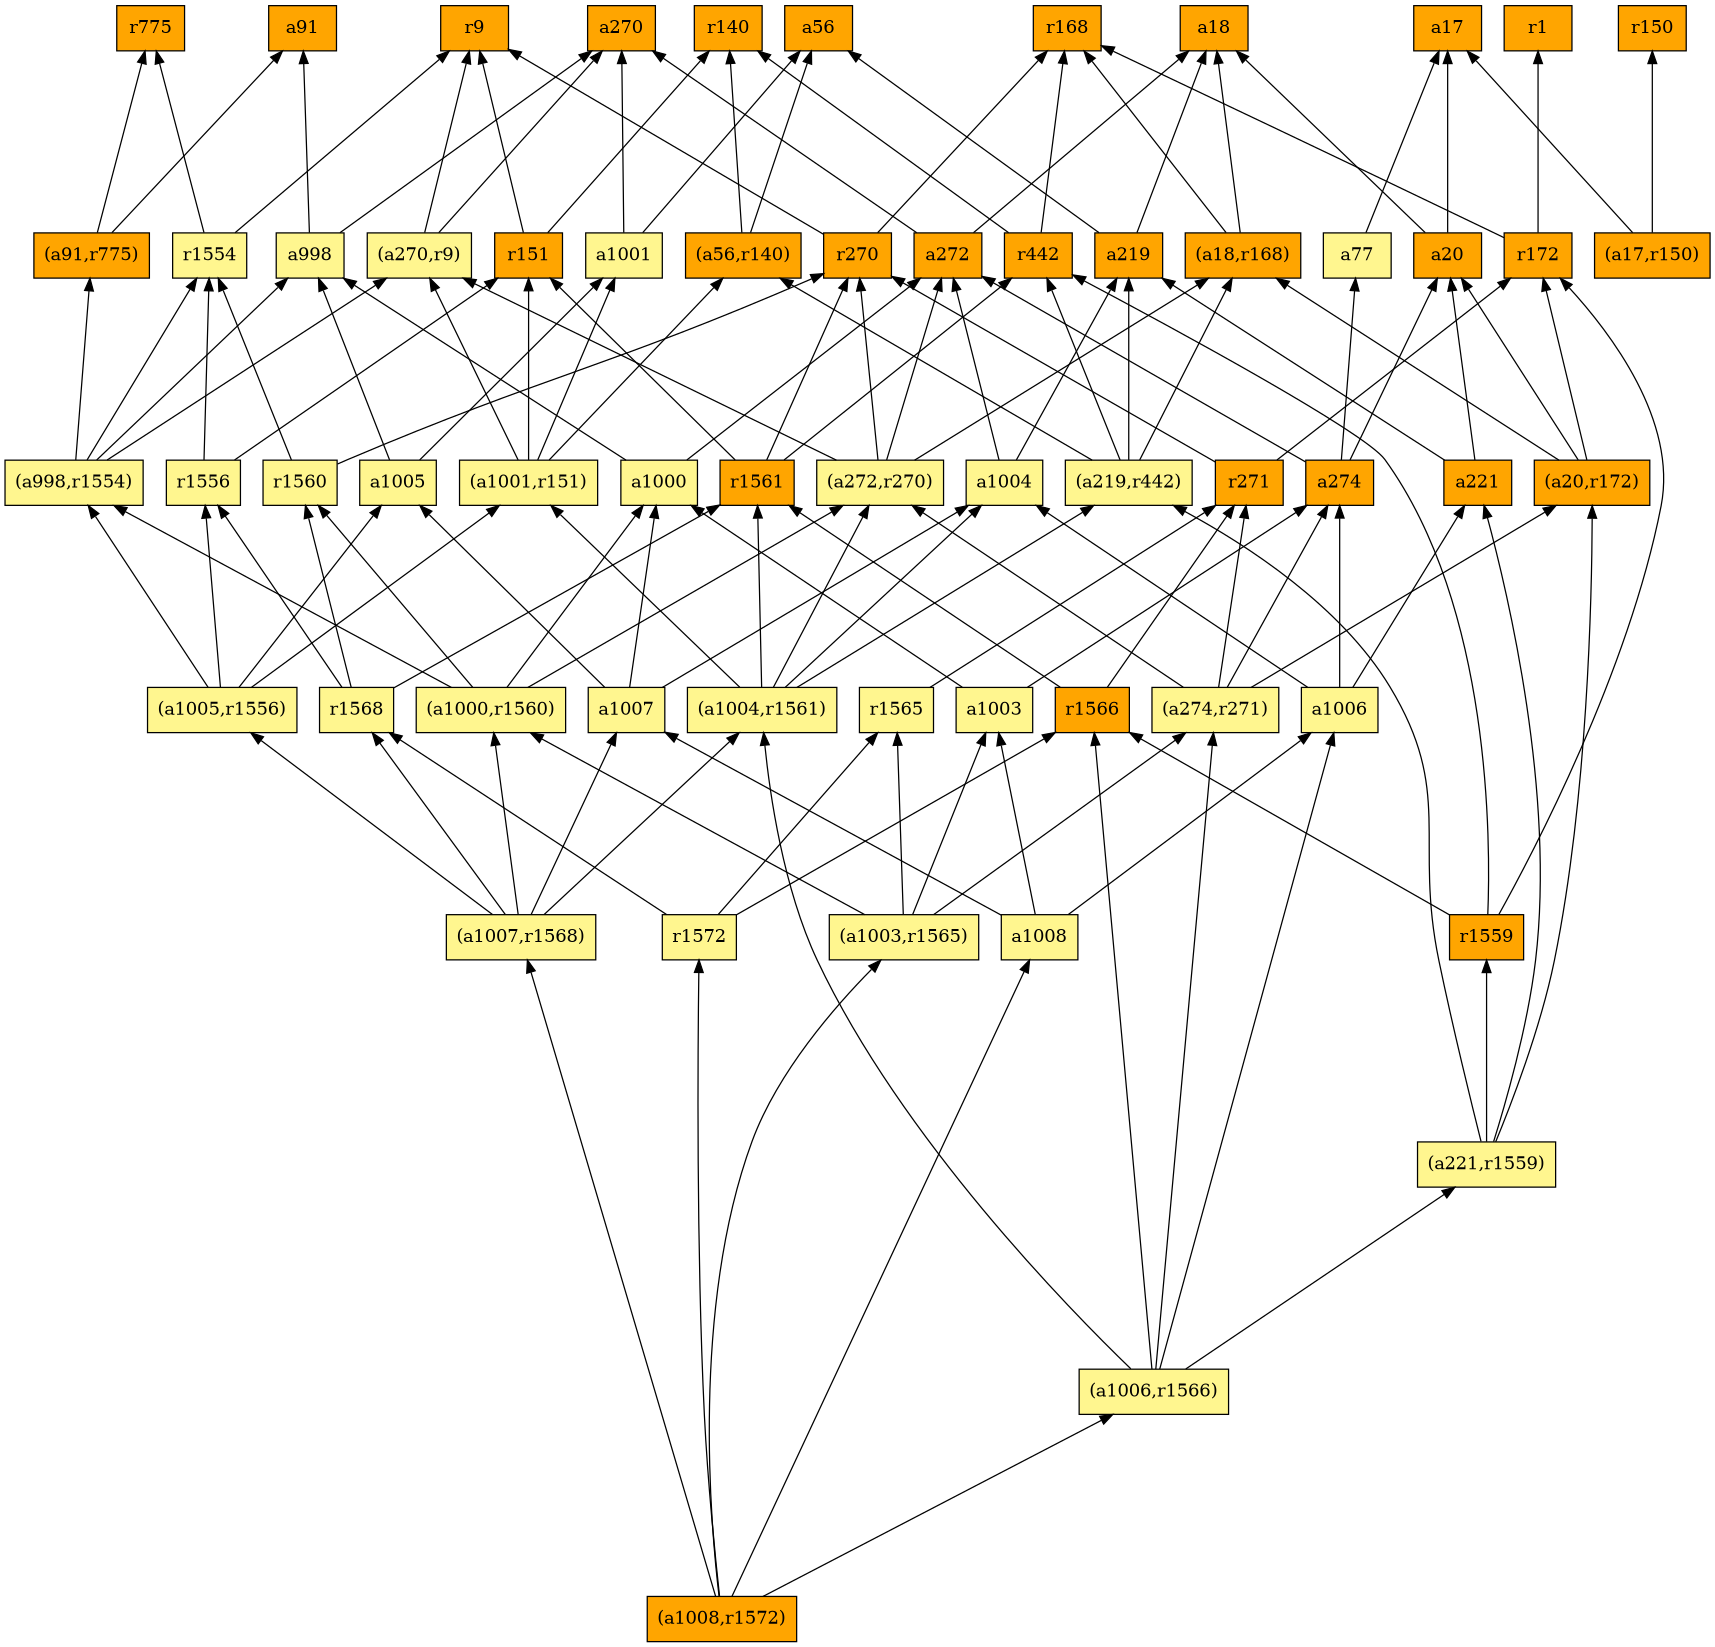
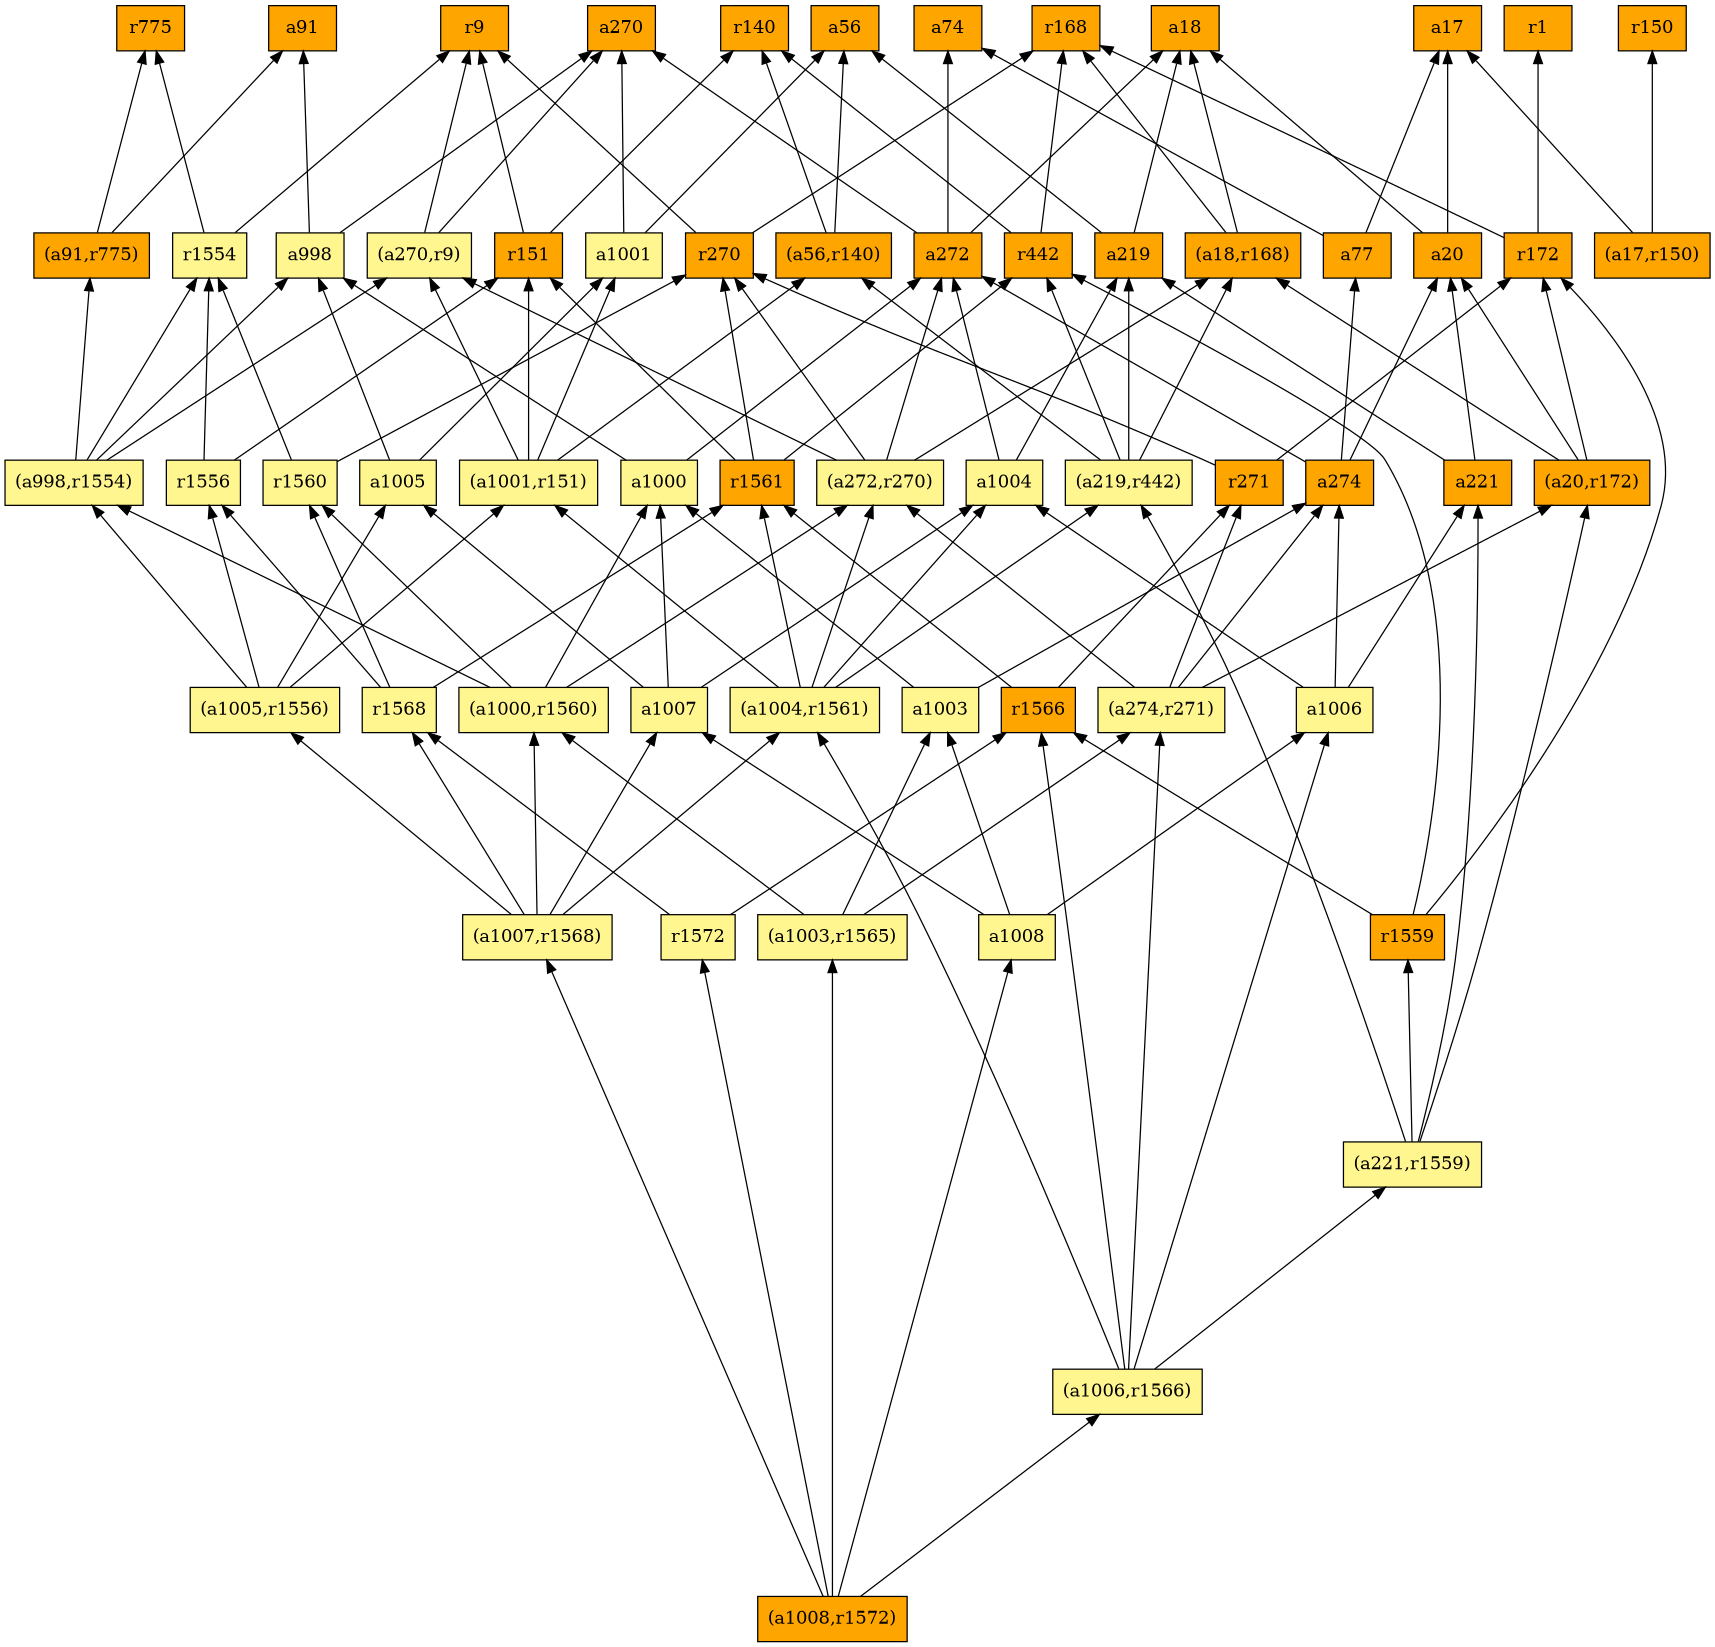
node "a74": added
node "a77": fillcolor khaki1 -> orange
node "r1565": removed
